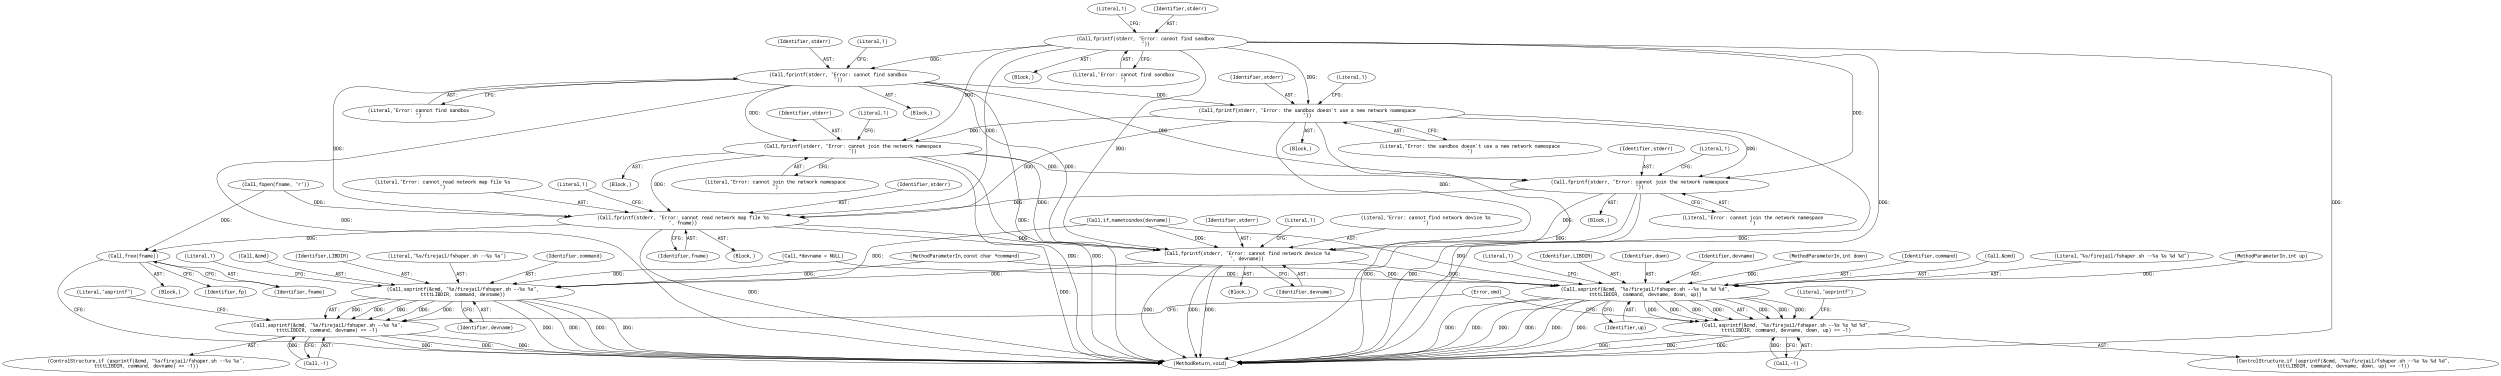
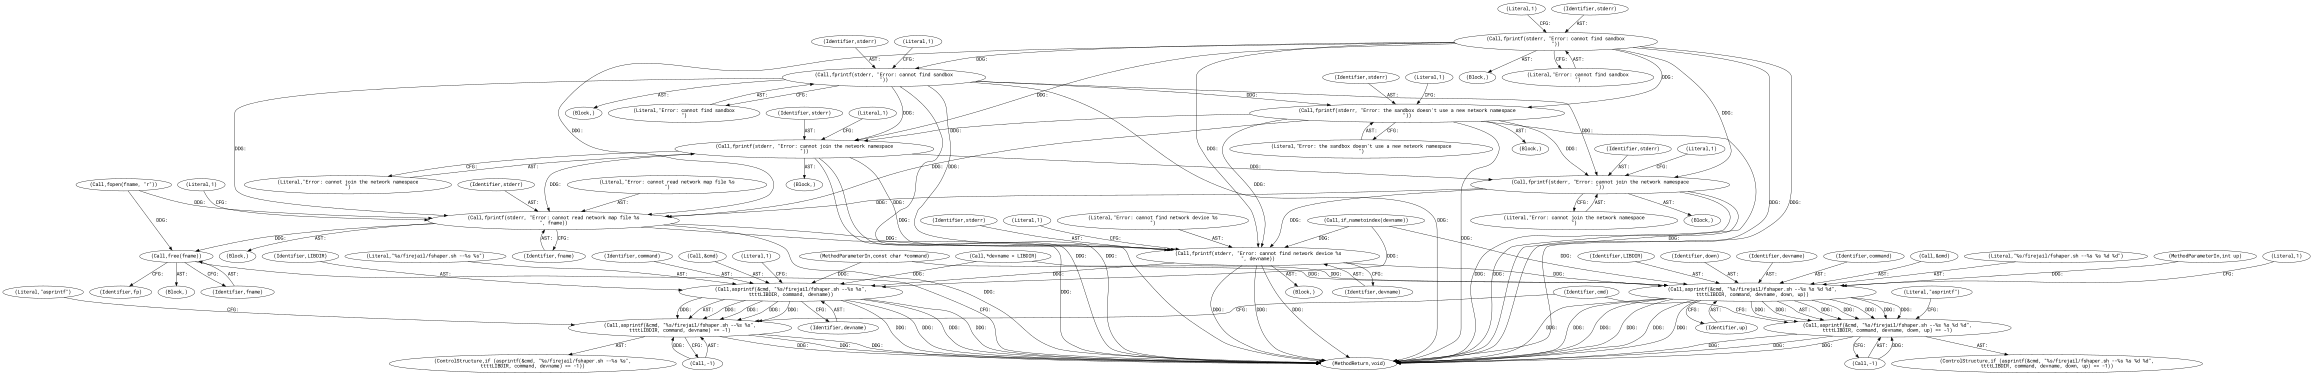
node "(Call,*devname = NULL)": label "(Call,*devname = NULL)" -> "(Call,*devname = LIBDIR)"
node "(MethodParameterIn,int down)": removed
node "(Error,cmd)": label "(Error,cmd)" -> "(Identifier,cmd)"
